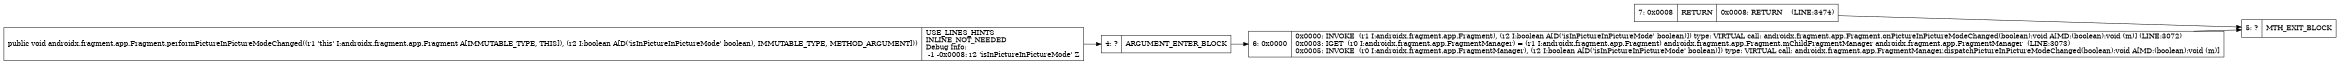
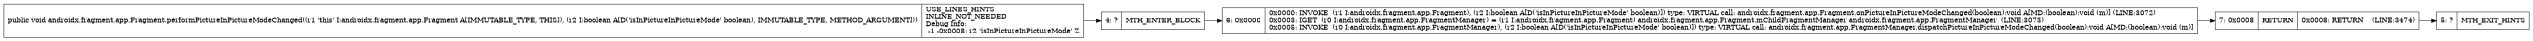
node "5: ?": text "MTH_EXIT_BLOCK" -> "MTH_EXIT_HINTS"
edge "6: 0x0000" -> "5: ?": now "6: 0x0000" -> "7: 0x0008"
node "4: ?": text "ARGUMENT_ENTER_BLOCK" -> "MTH_ENTER_BLOCK"
